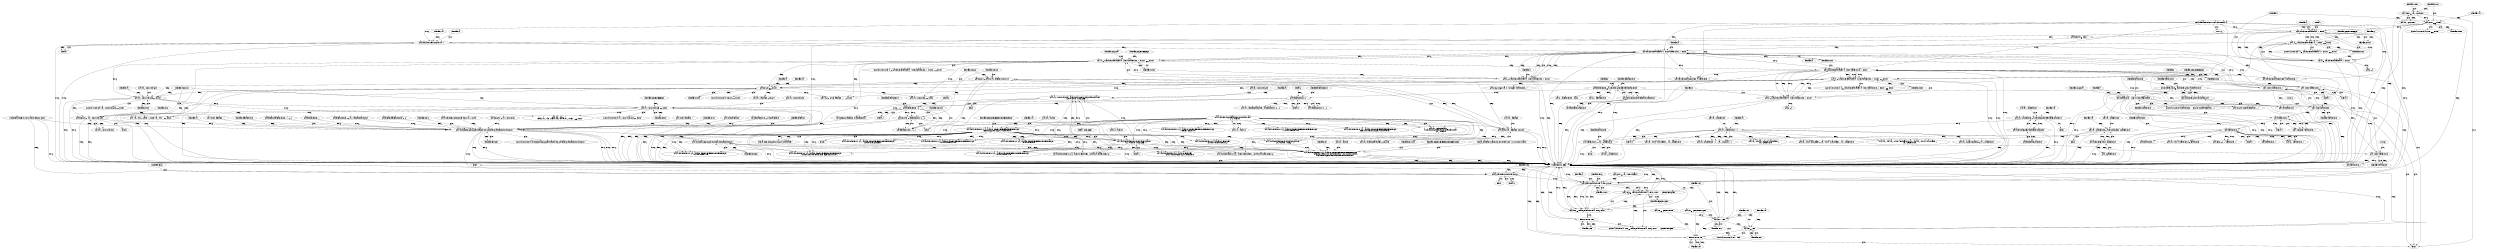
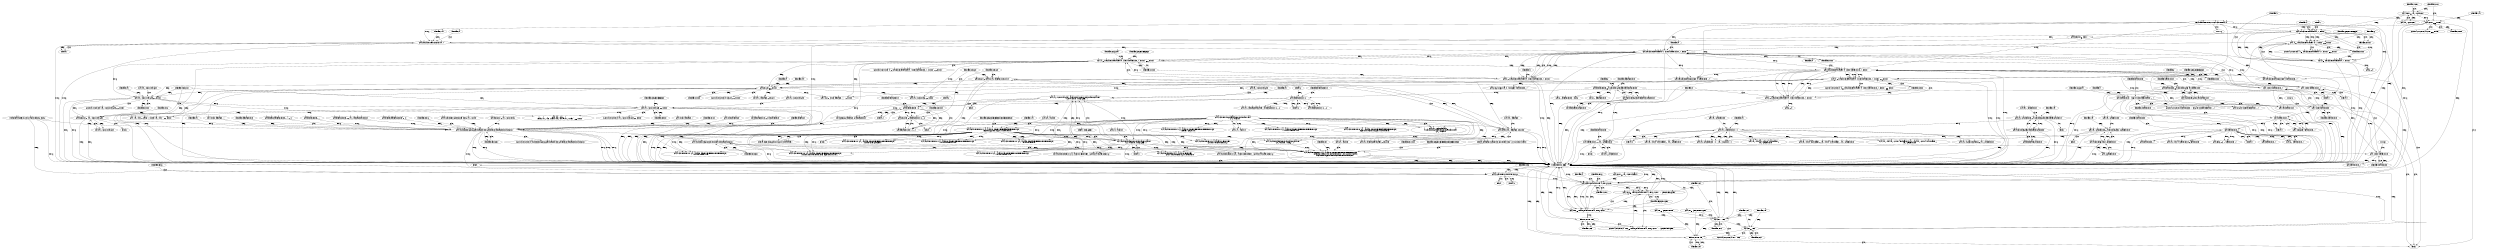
edge "(Call,sconv == NULL)" -> "(Call,__archive_read_ahead(a, 7, NULL))": now "(Call,sconv = rar->opt_sconv)" -> "(Call,__archive_read_ahead(a, 7, NULL))"
node "(Block,header_size = archive_le16dec(rar_header.size))": label "(Block,header_size = archive_le16dec(rar_header.size))" -> "(Call,header_size = archive_le16dec(rar_header.size))"
edge "(MethodReturn,RET)" -> "(Call,archive_entry_set_size(entry, 0))": reversed
edge "(Call,ret2 = read_symlink_stored(a, entry, sconv))" -> "(Call,ret > ret2)": added, label "DDG:"
